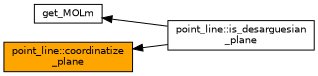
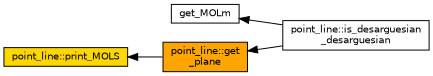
node "point_line::is_desarguesian _plane": label "point_line::is_desarguesian _plane" -> "point_line::is_desarguesian _desarguesian"
node "point_line::print_MOLS": added
node "point_line::coordinatize _plane": label "point_line::coordinatize _plane" -> "point_line::get _plane"
